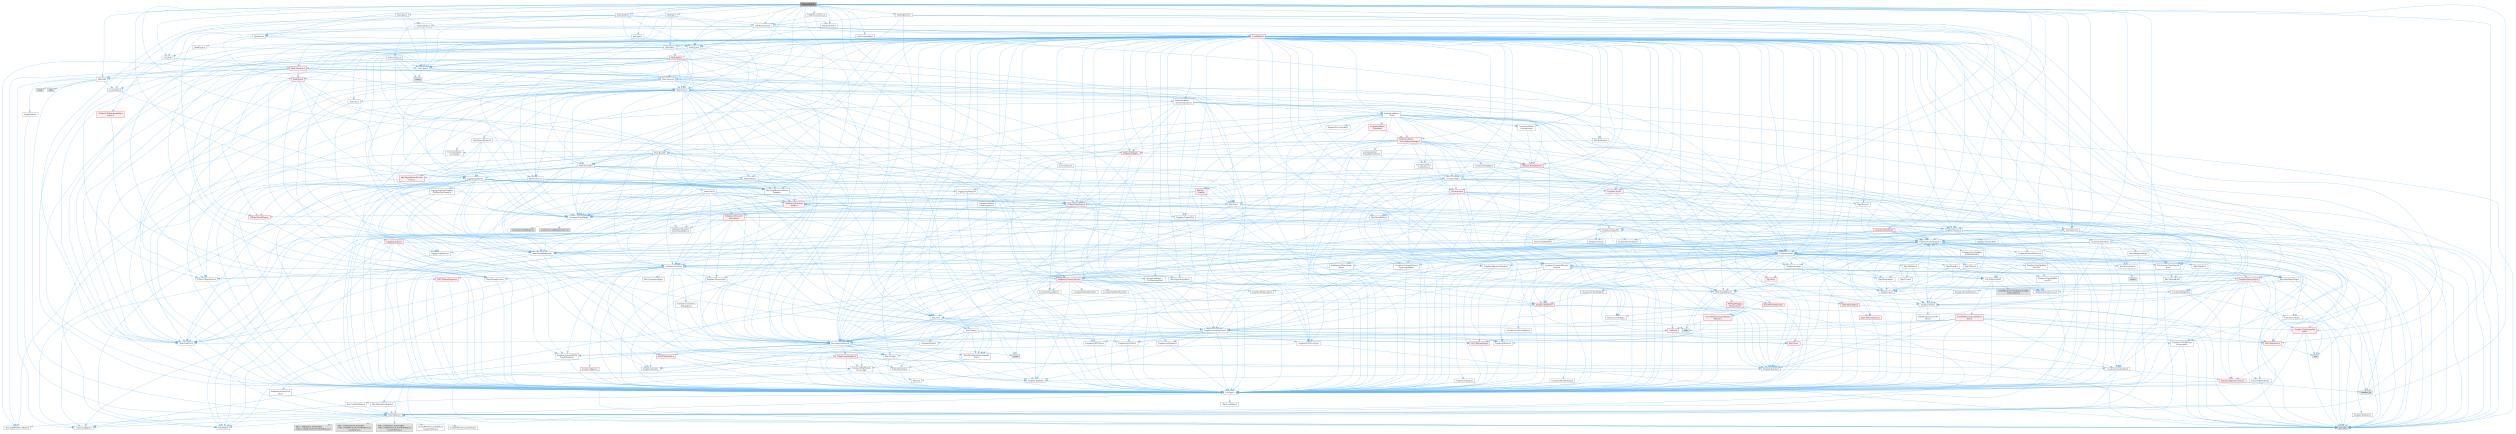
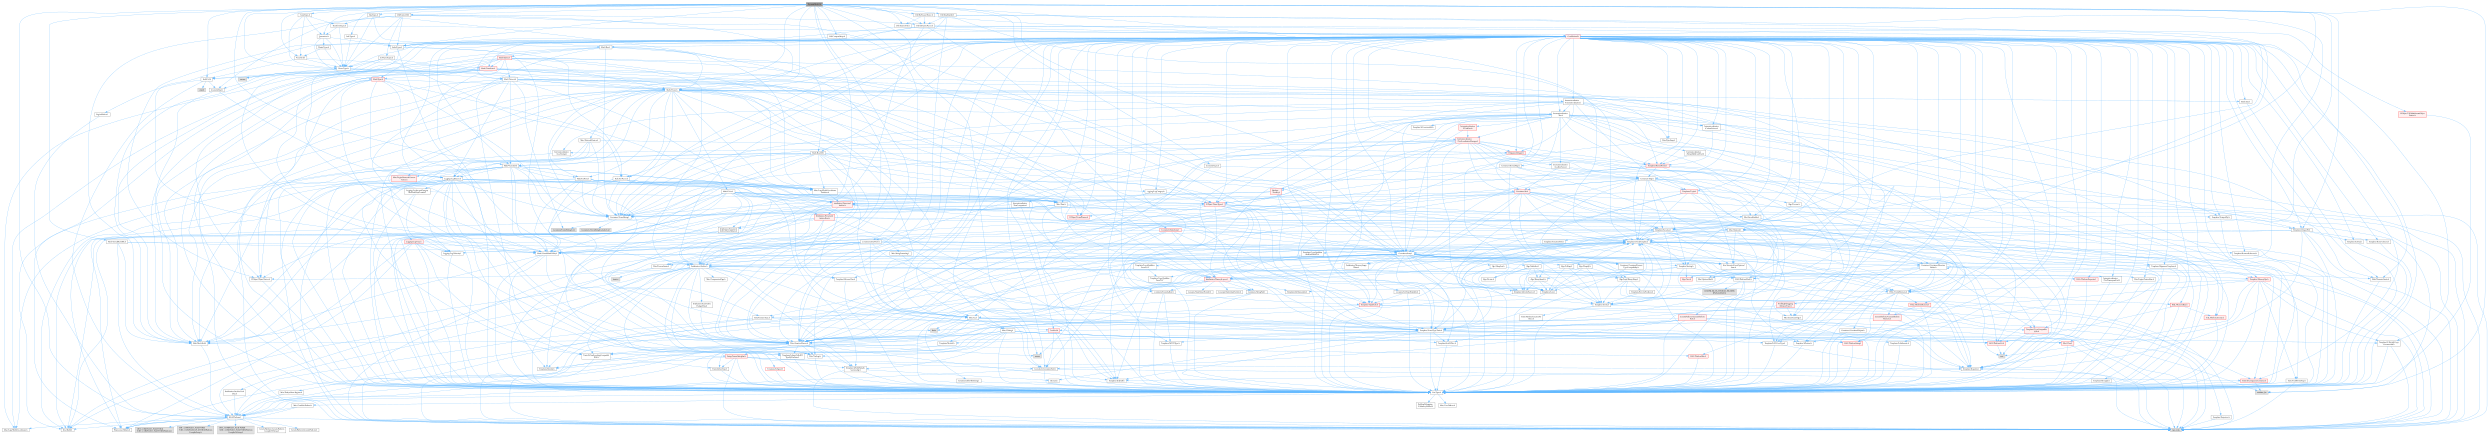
node "cfloat": removed
edge "Math/Vector4.h" -> "Containers/UnrealString.h": now "Math/Vector4.h" -> "Containers/UnrealString.h.inl"
node "ProfilingDebugging /UMemoryDefines.h": added
